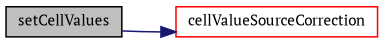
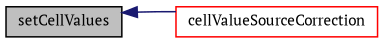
edge "setCellValues" -> "cellValueSourceCorrection": reversed
